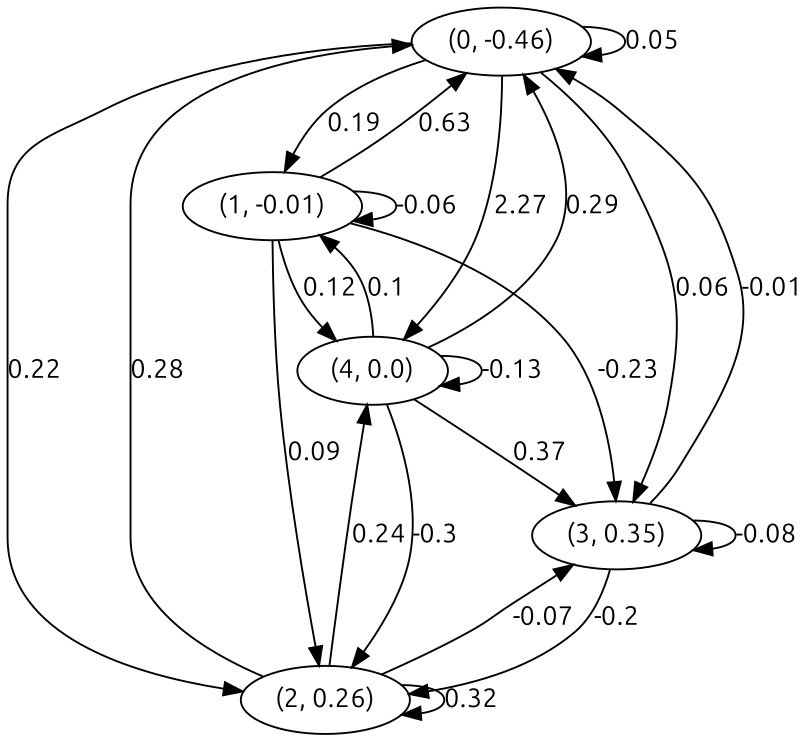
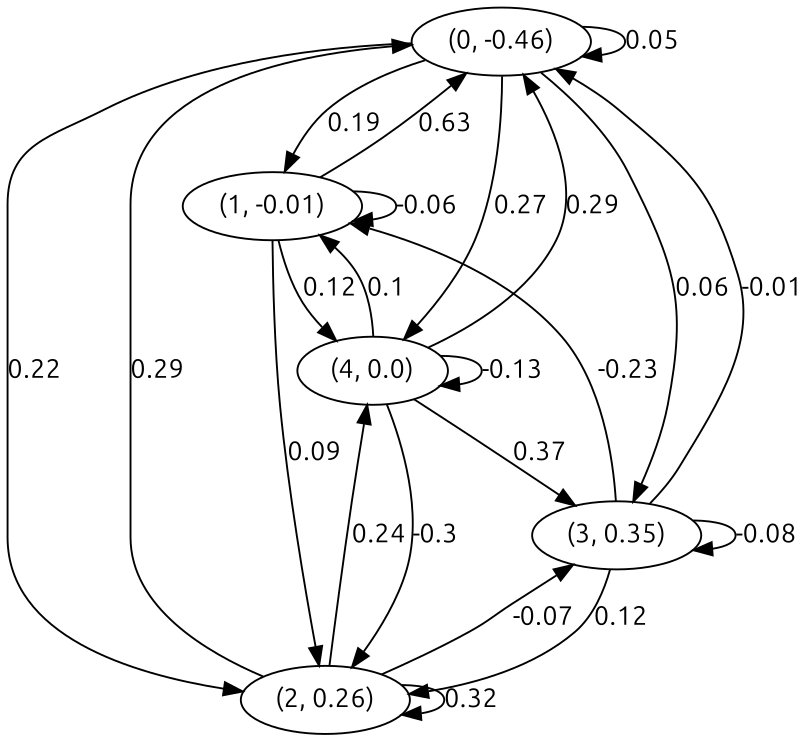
edge "(0, -0.46)" -> "(4, 0.0)": label "2.27" -> "0.27"
edge "(1, -0.01)" -> "(3, 0.35)": reversed
edge "(2, 0.26)" -> "(0, -0.46)": label "0.28" -> "0.29"
edge "(3, 0.35)" -> "(2, 0.26)": label "-0.2" -> "0.12"
